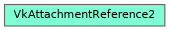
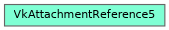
node "VkAttachmentReference2": label "VkAttachmentReference2" -> "VkAttachmentReference5"
